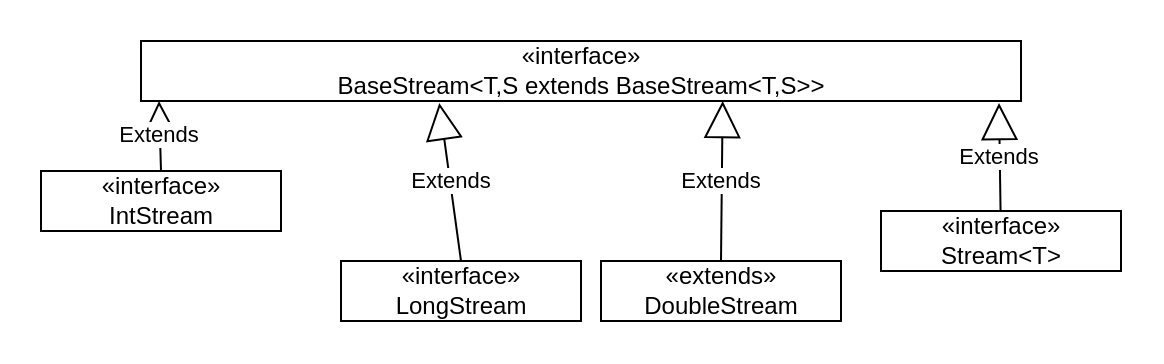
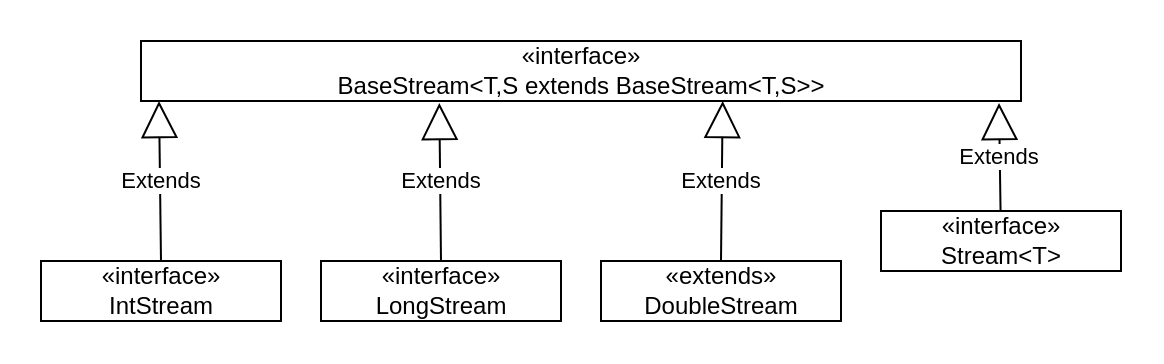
node "«interface» IntStream": moved (161, 201) -> (161, 291)
node "«interface» LongStream": moved (461, 291) -> (441, 291)
